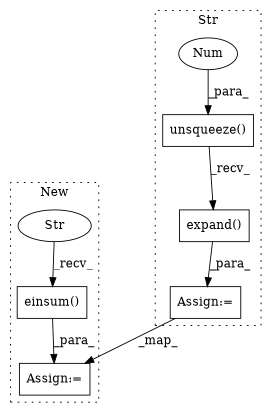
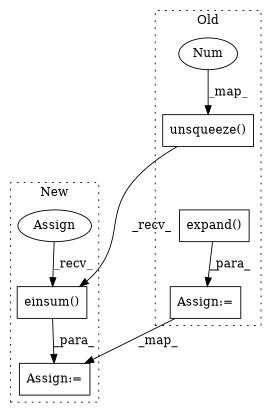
cluster "Str": label "Str" -> "Old"
edge "Num" -> "unsqueeze()": label "_para_" -> "_map_"
edge "unsqueeze()" -> "expand()": now "unsqueeze()" -> "einsum()"
node "Str": label "Str" -> "Assign"
